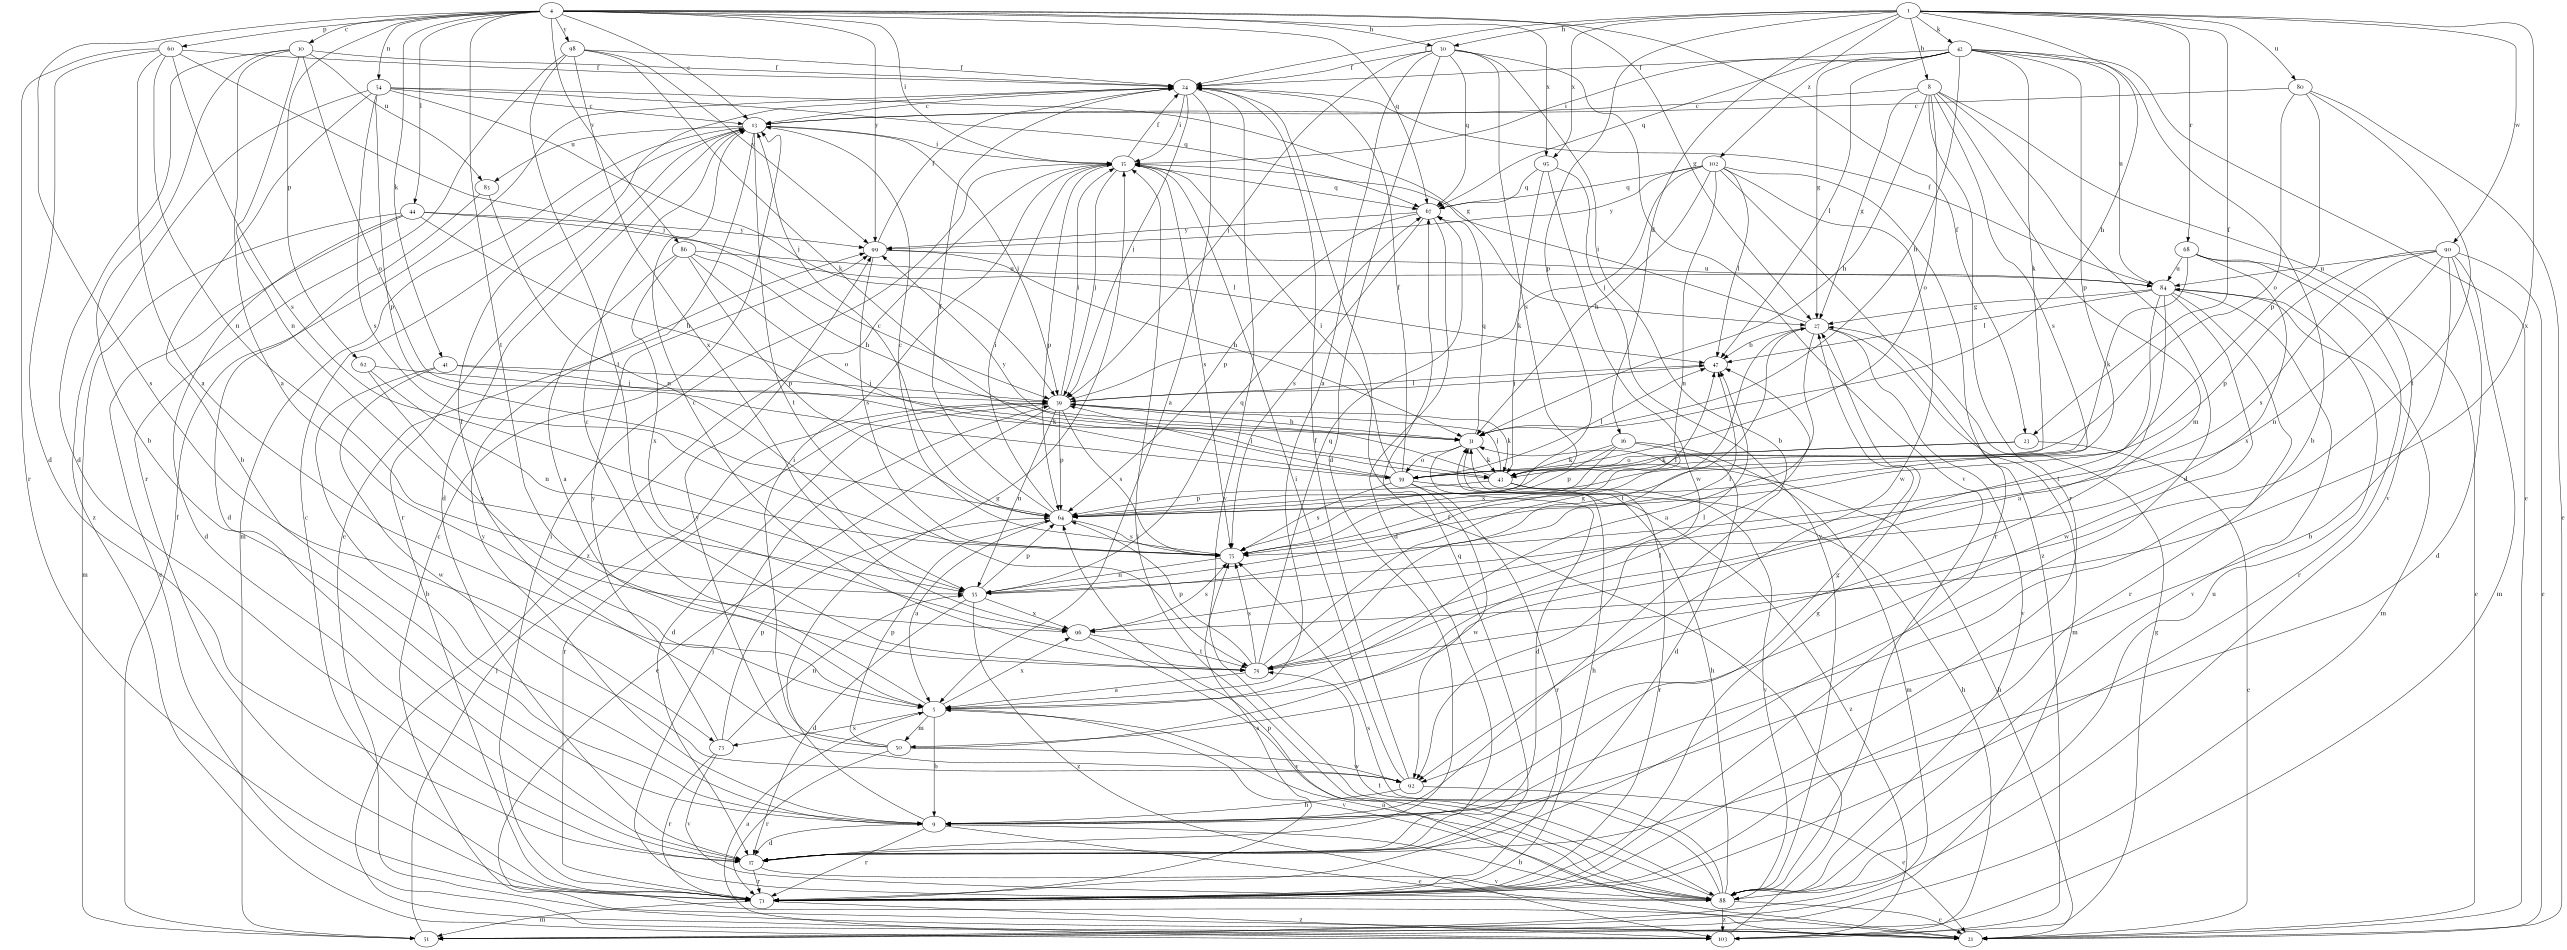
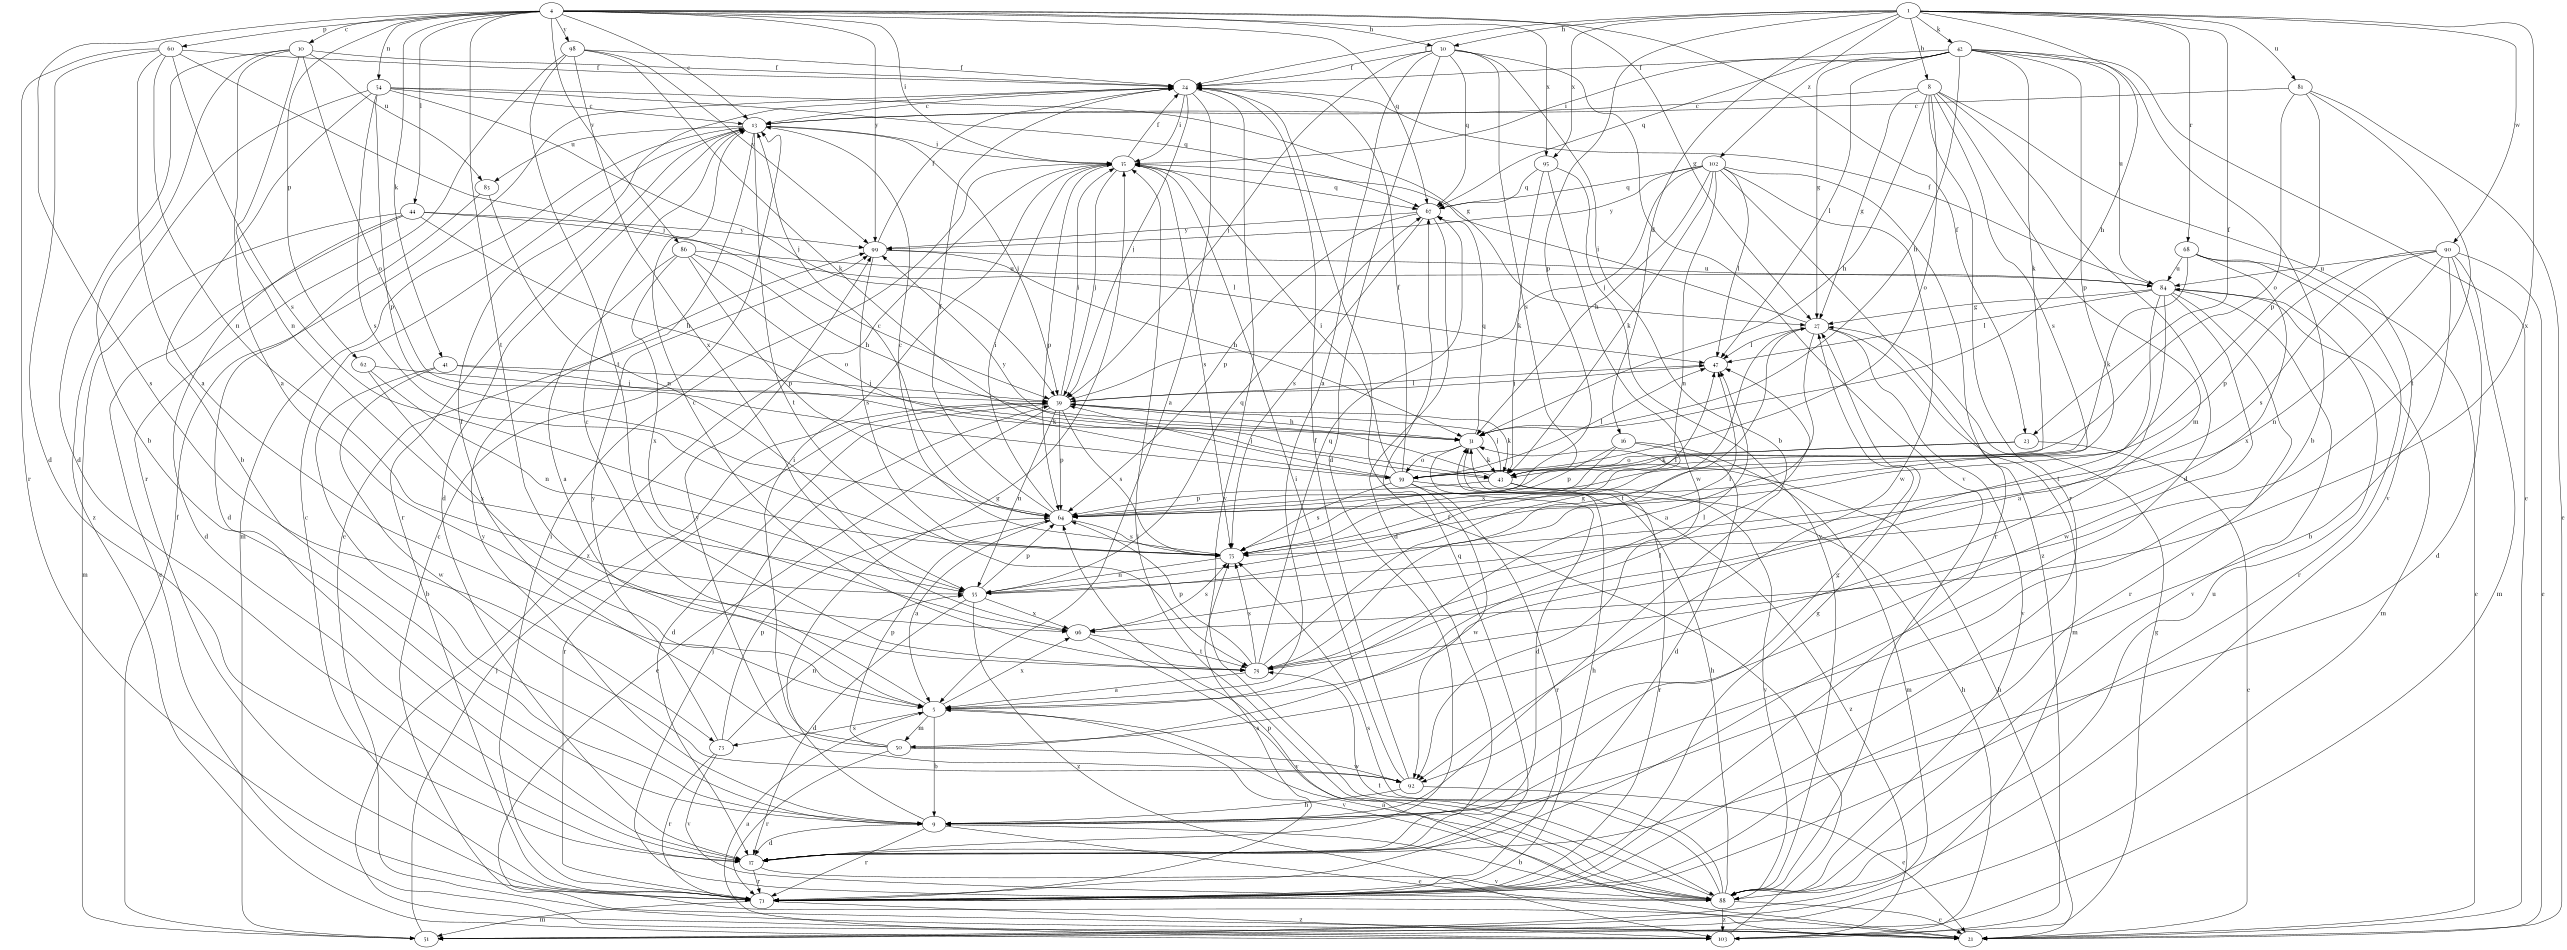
node "80": label "80" -> "81"
edge "27" -> "47": label "b" -> "l"
edge "16" -> "43": now "102" -> "43"
